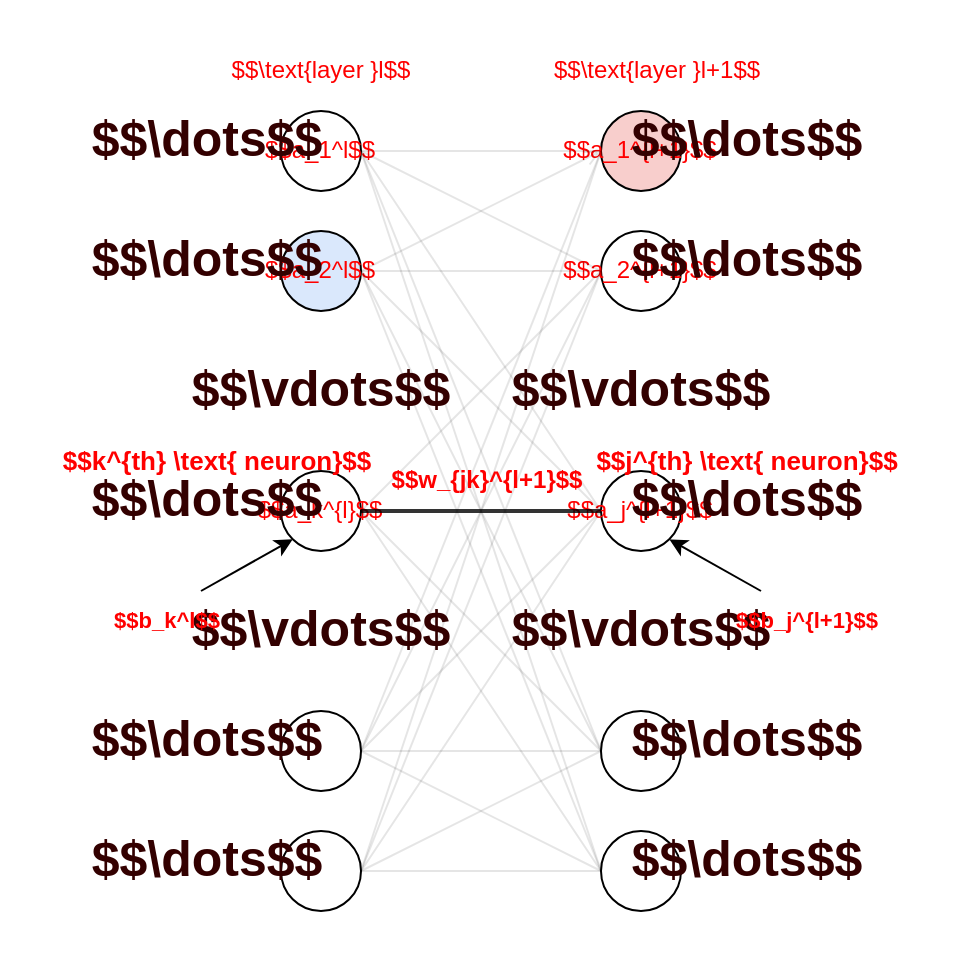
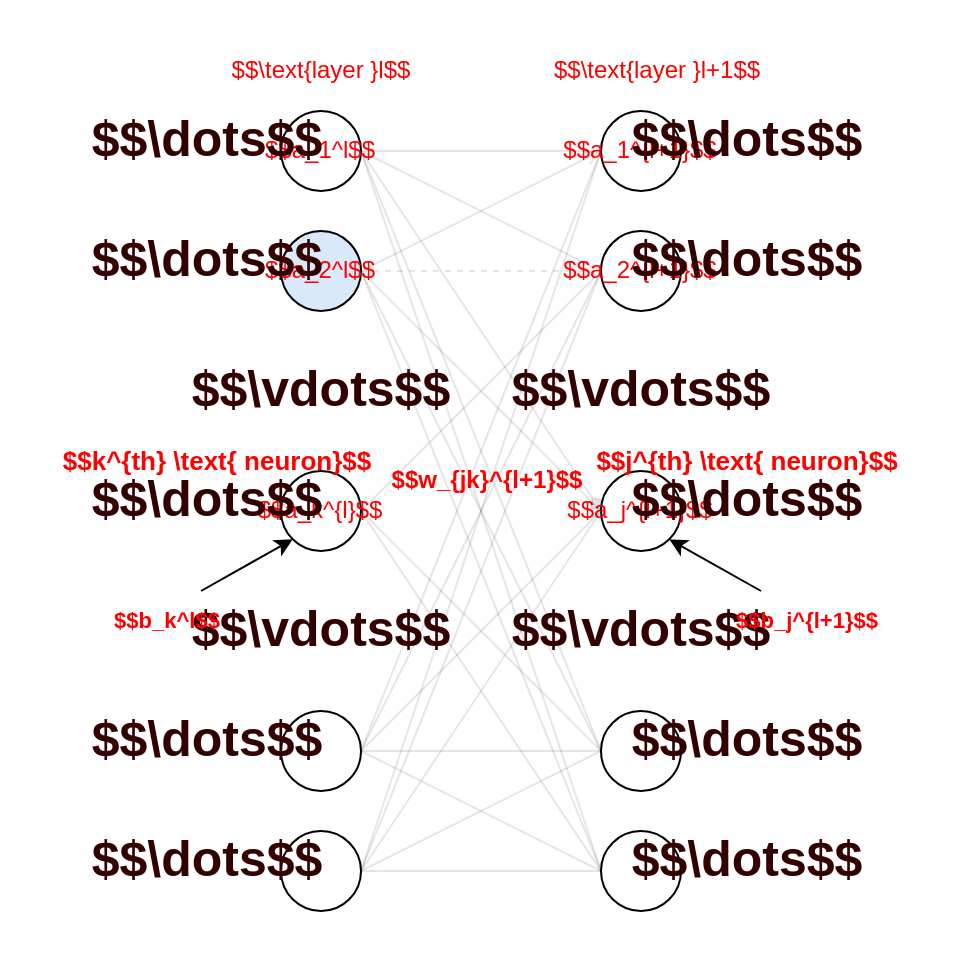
node "$$a_1^{l+1}$$": fillcolor #f8cecc -> #ffffff
edge "$$a_2^l$$" -- "$$a_2^{l+1}$$": style solid -> dashed
edge "$$a_1^l$$" -- "$$a_j^{l+1}$$": arrowhead none -> diamond
edge "$$a_k^{l}$$" -- "$$a_j^{l+1}$$": removed
